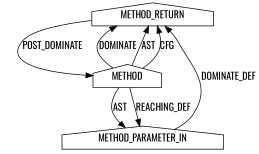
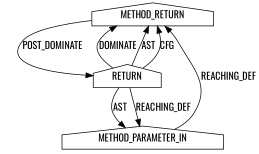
node "METHOD": label "METHOD" -> "RETURN"
edge "METHOD_PARAMETER_IN" -> "METHOD_RETURN": label "DOMINATE_DEF" -> "REACHING_DEF"
